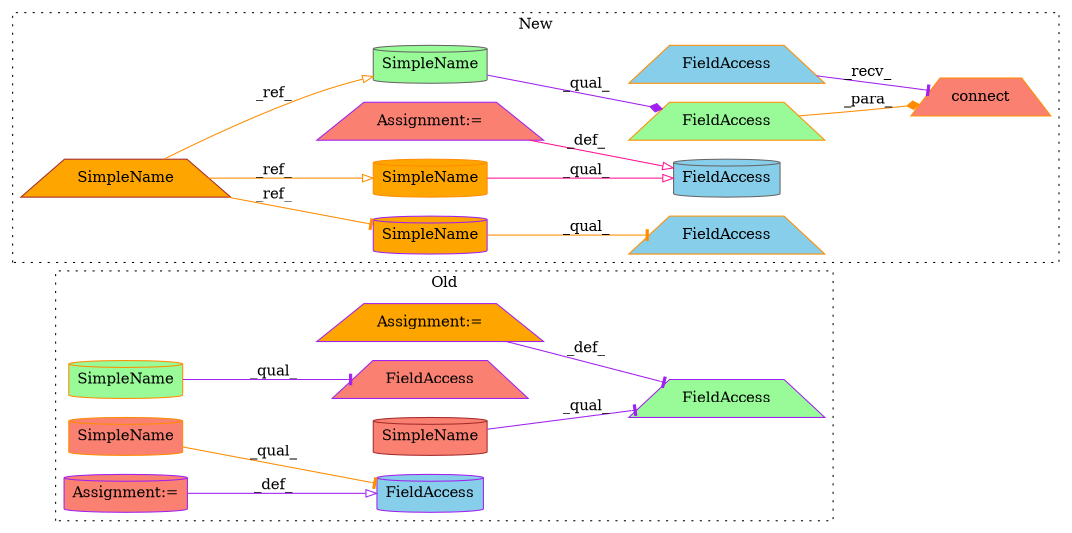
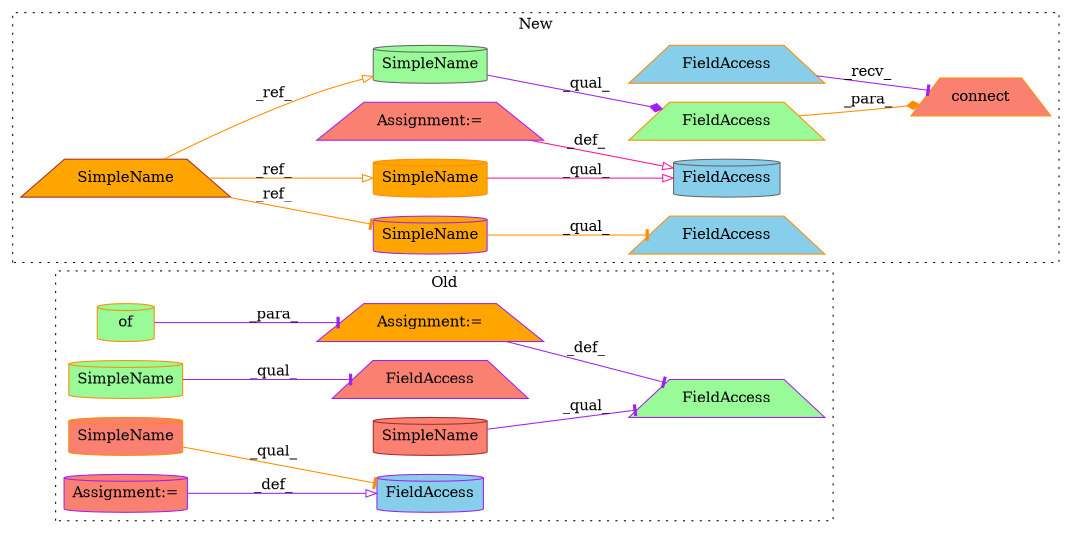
node "of": added
